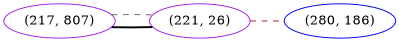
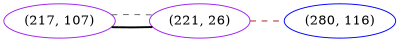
node "(217, 807)": label "(217, 807)" -> "(217, 107)"
node "(280, 186)": label "(280, 186)" -> "(280, 116)"
